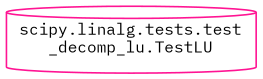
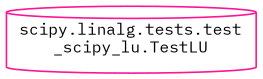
node "scipy.linalg.tests.test _decomp_lu.TestLU": label "scipy.linalg.tests.test _decomp_lu.TestLU" -> "scipy.linalg.tests.test _scipy_lu.TestLU"
